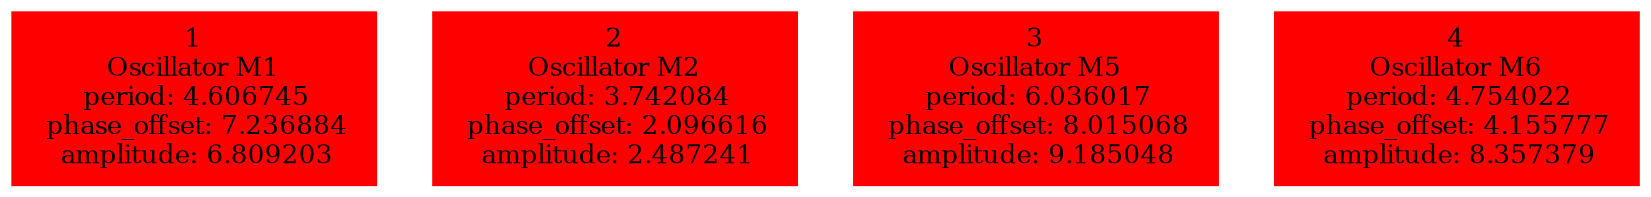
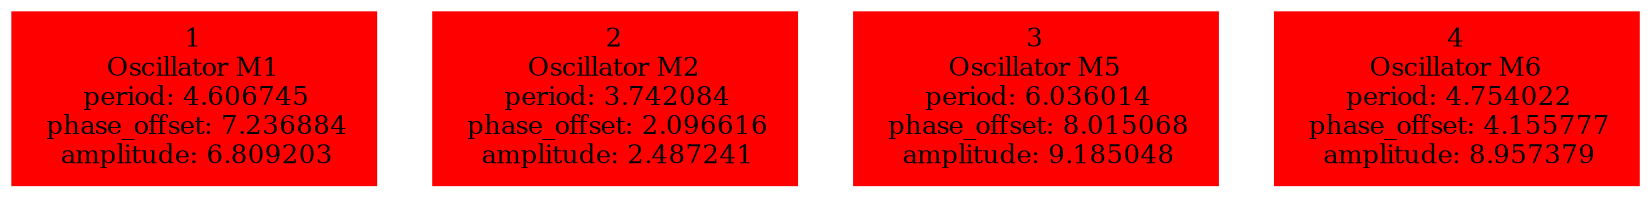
node "3": text "period: 6.036017" -> "period: 6.036014"
node "4": text "amplitude: 8.357379" -> "amplitude: 8.957379"
